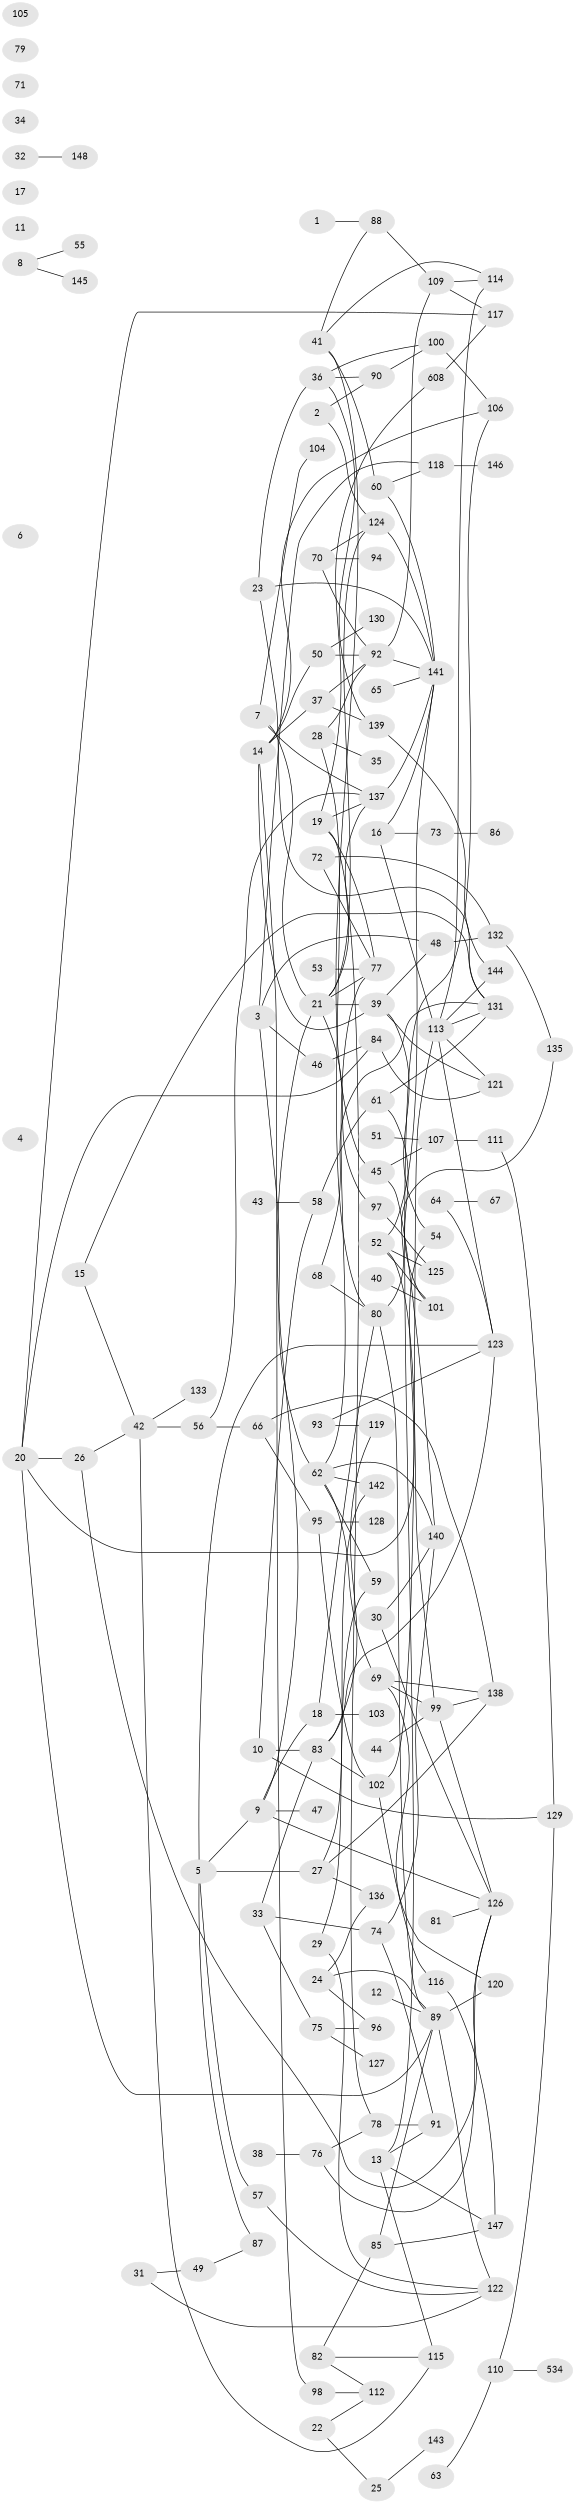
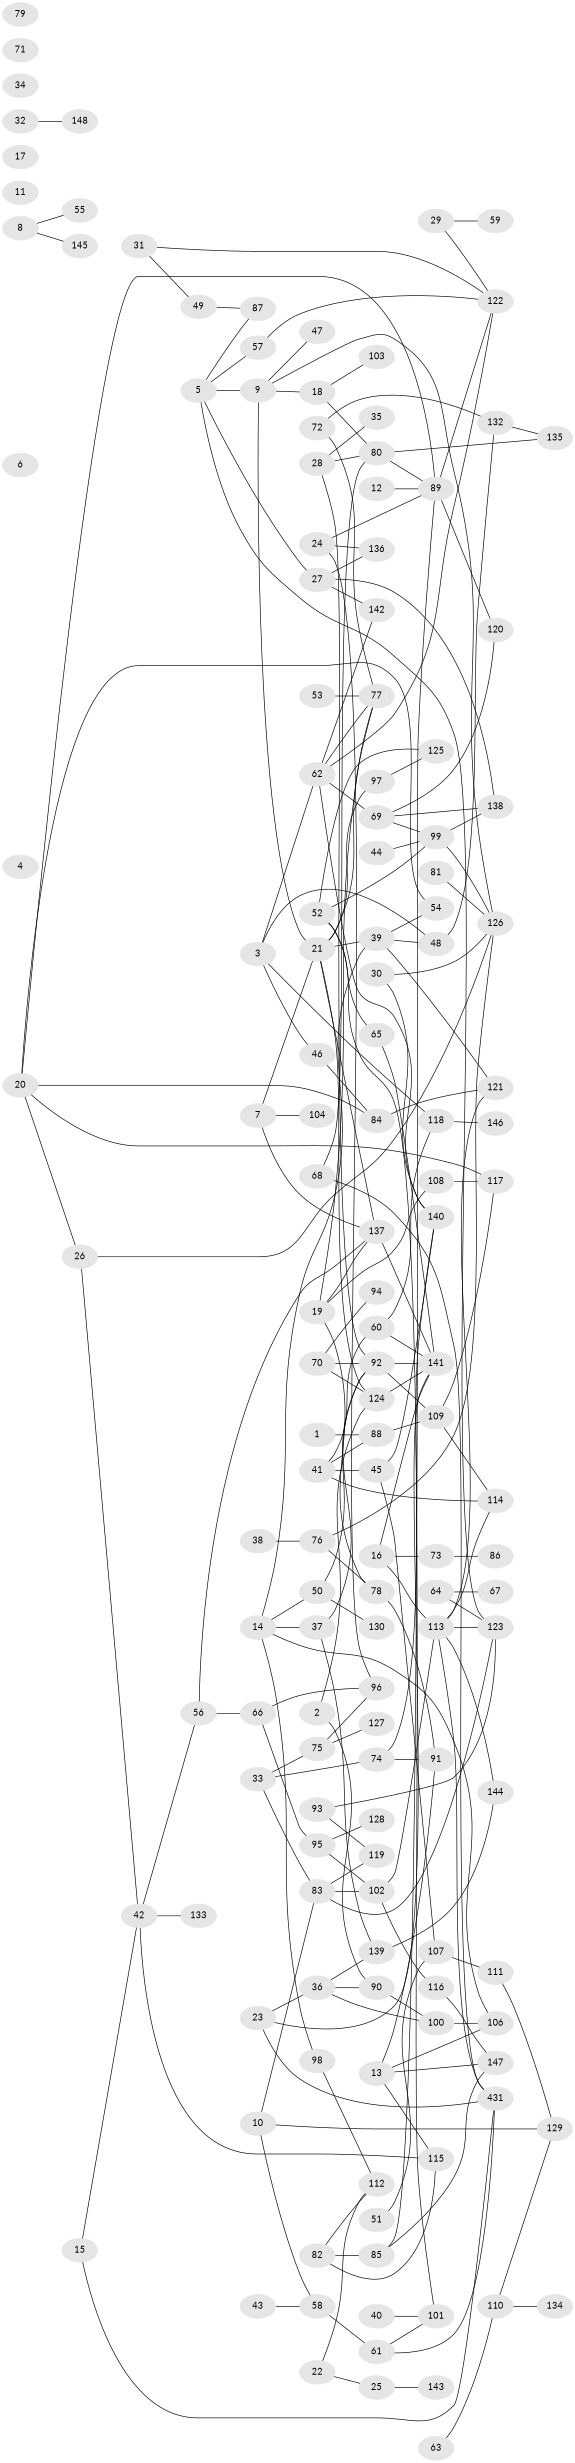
node "105": removed
node "608": label "608" -> "108"
edge "141" -- "52": now "65" -- "52"
node "131": label "131" -> "431"
edge "66" -- "138": now "66" -- "96"
edge "62" -- "59": now "62" -- "122"
node "534": label "534" -> "134"
